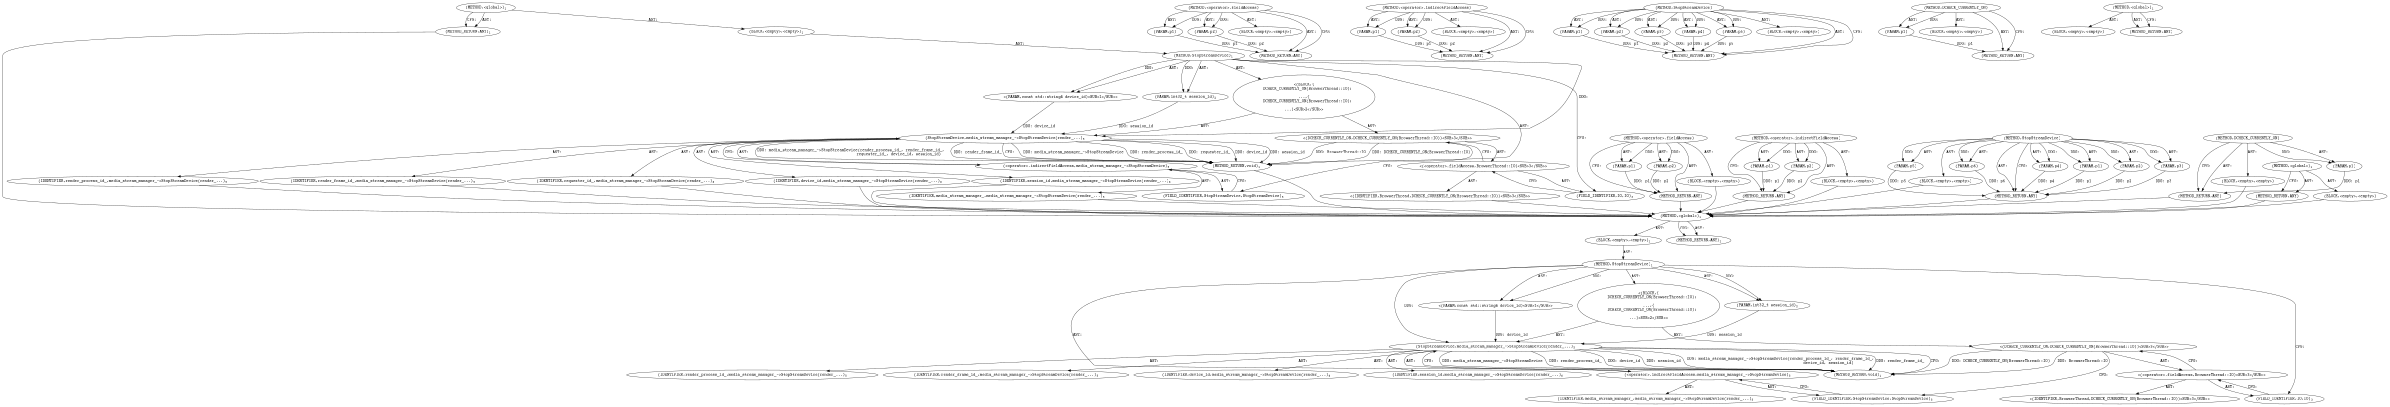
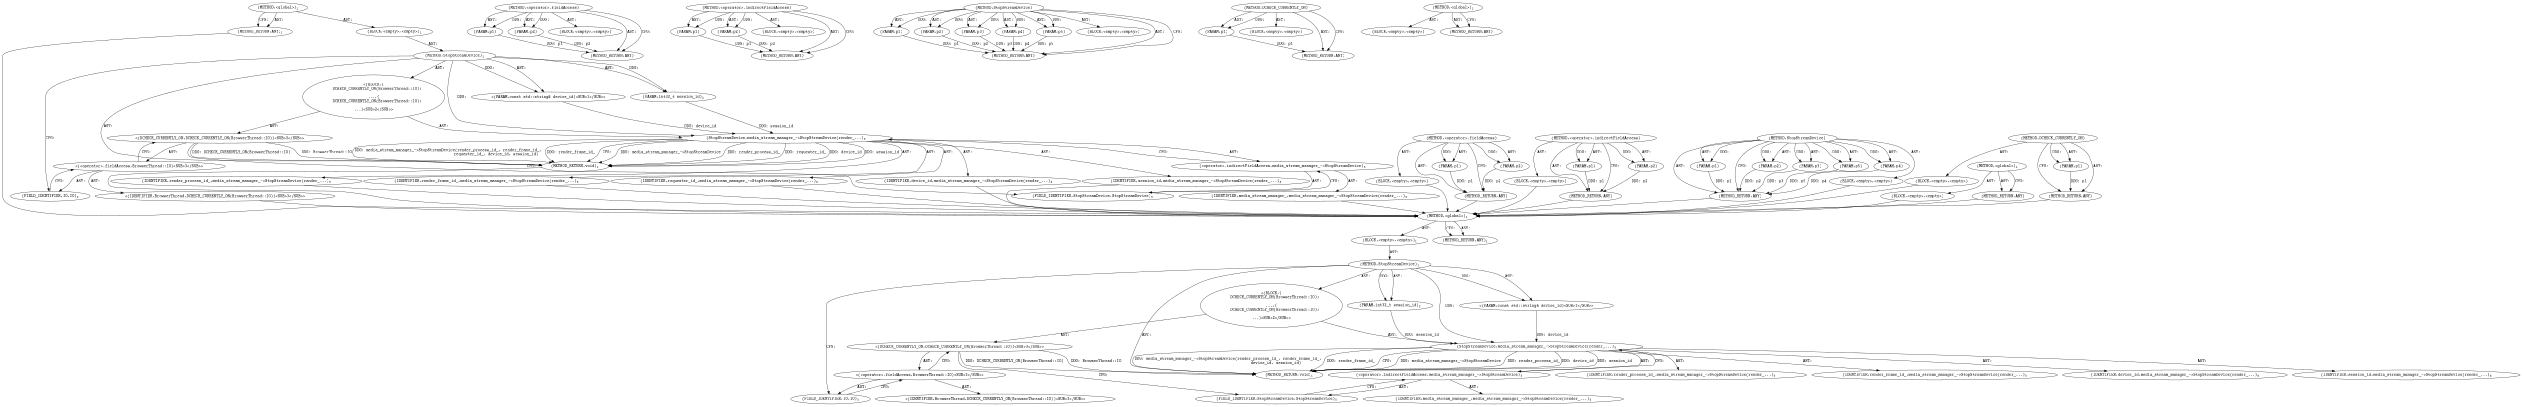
node "(PARAM,p6)": removed
